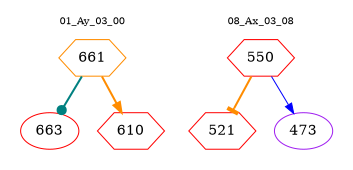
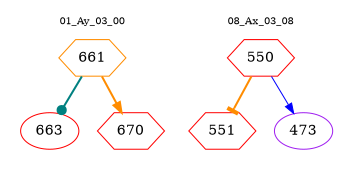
node "610": label "610" -> "670"
node "521": label "521" -> "551"
